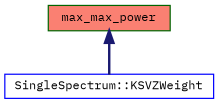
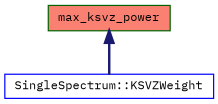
node "max_max_power": label "max_max_power" -> "max_ksvz_power"
